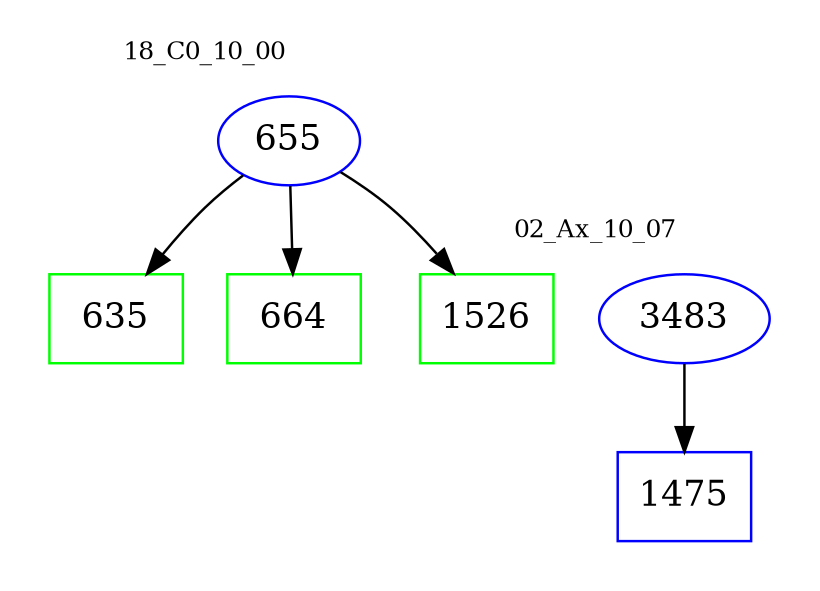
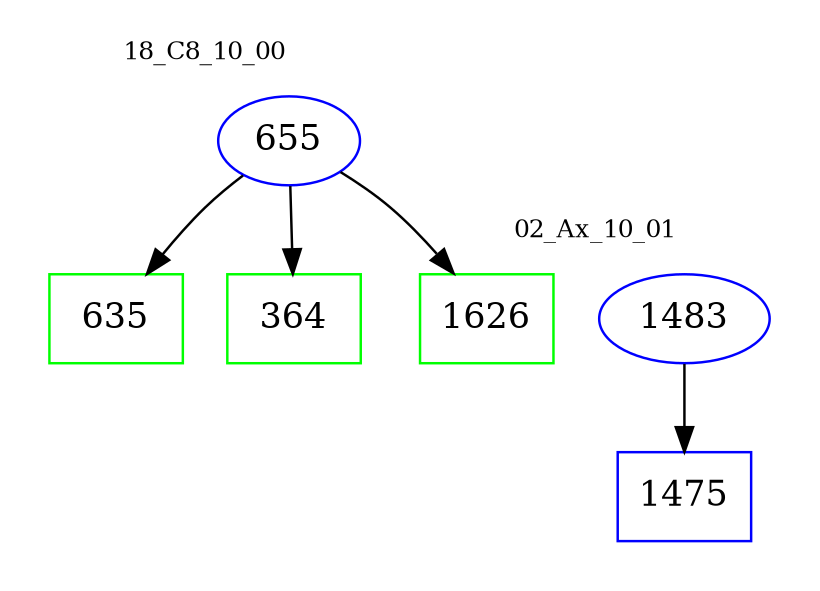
cluster "18_C0_10_00": label "18_C0_10_00" -> "18_C8_10_00"
cluster "02_Ax_10_07": label "02_Ax_10_07" -> "02_Ax_10_01"
node "664": label "664" -> "364"
node "1526": label "1526" -> "1626"
node "3483": label "3483" -> "1483"
